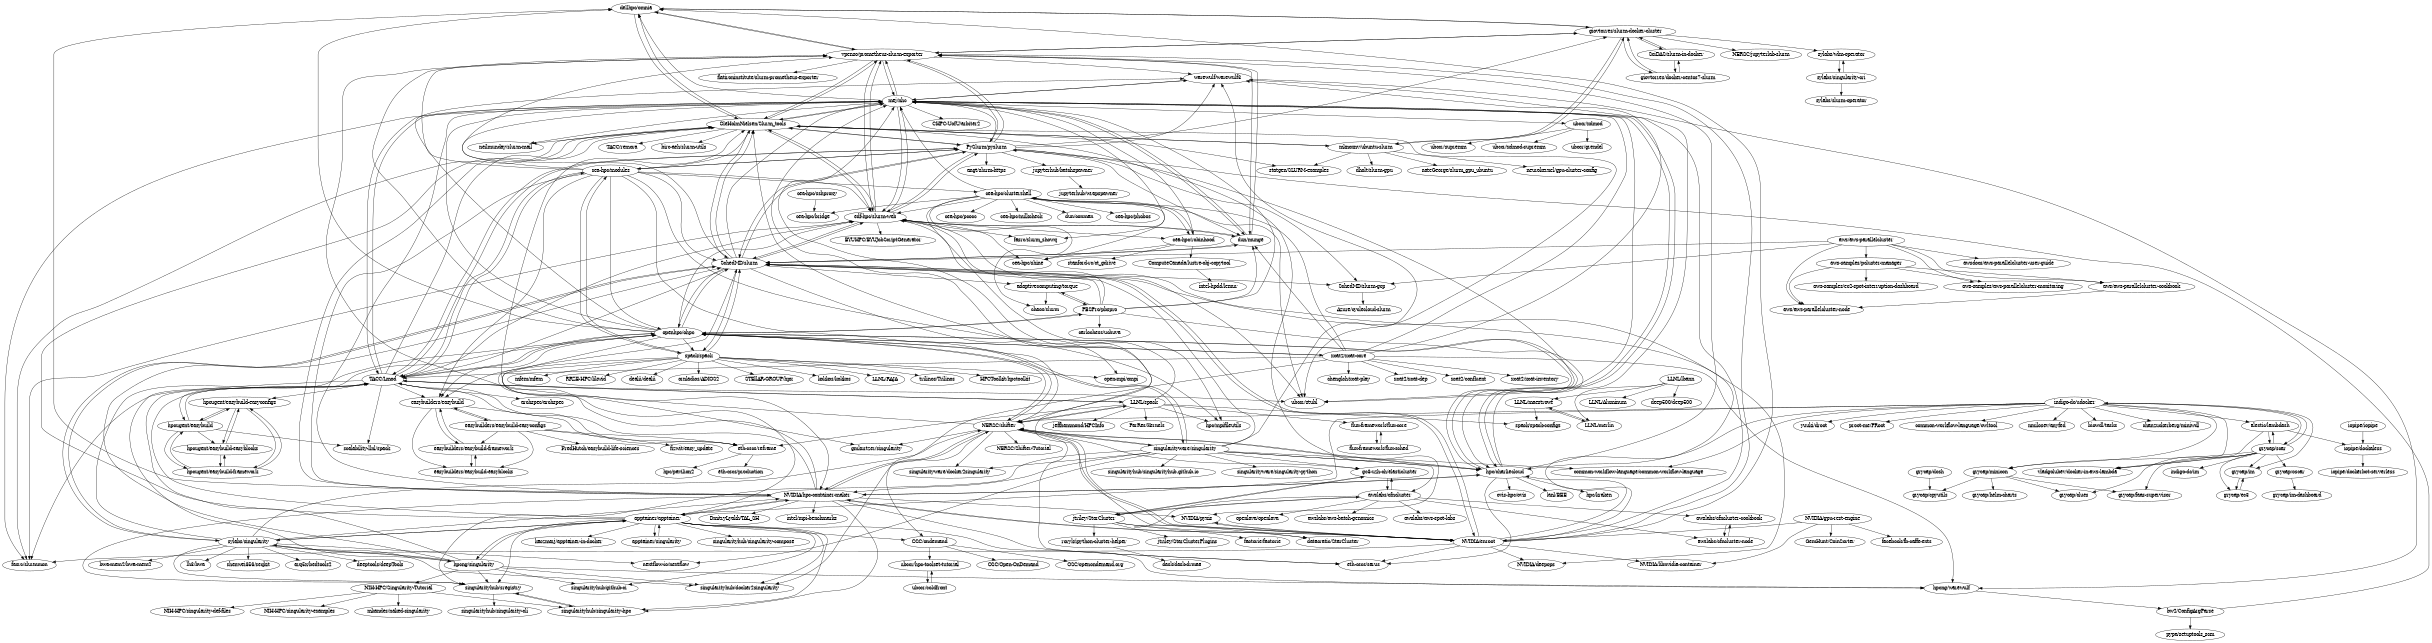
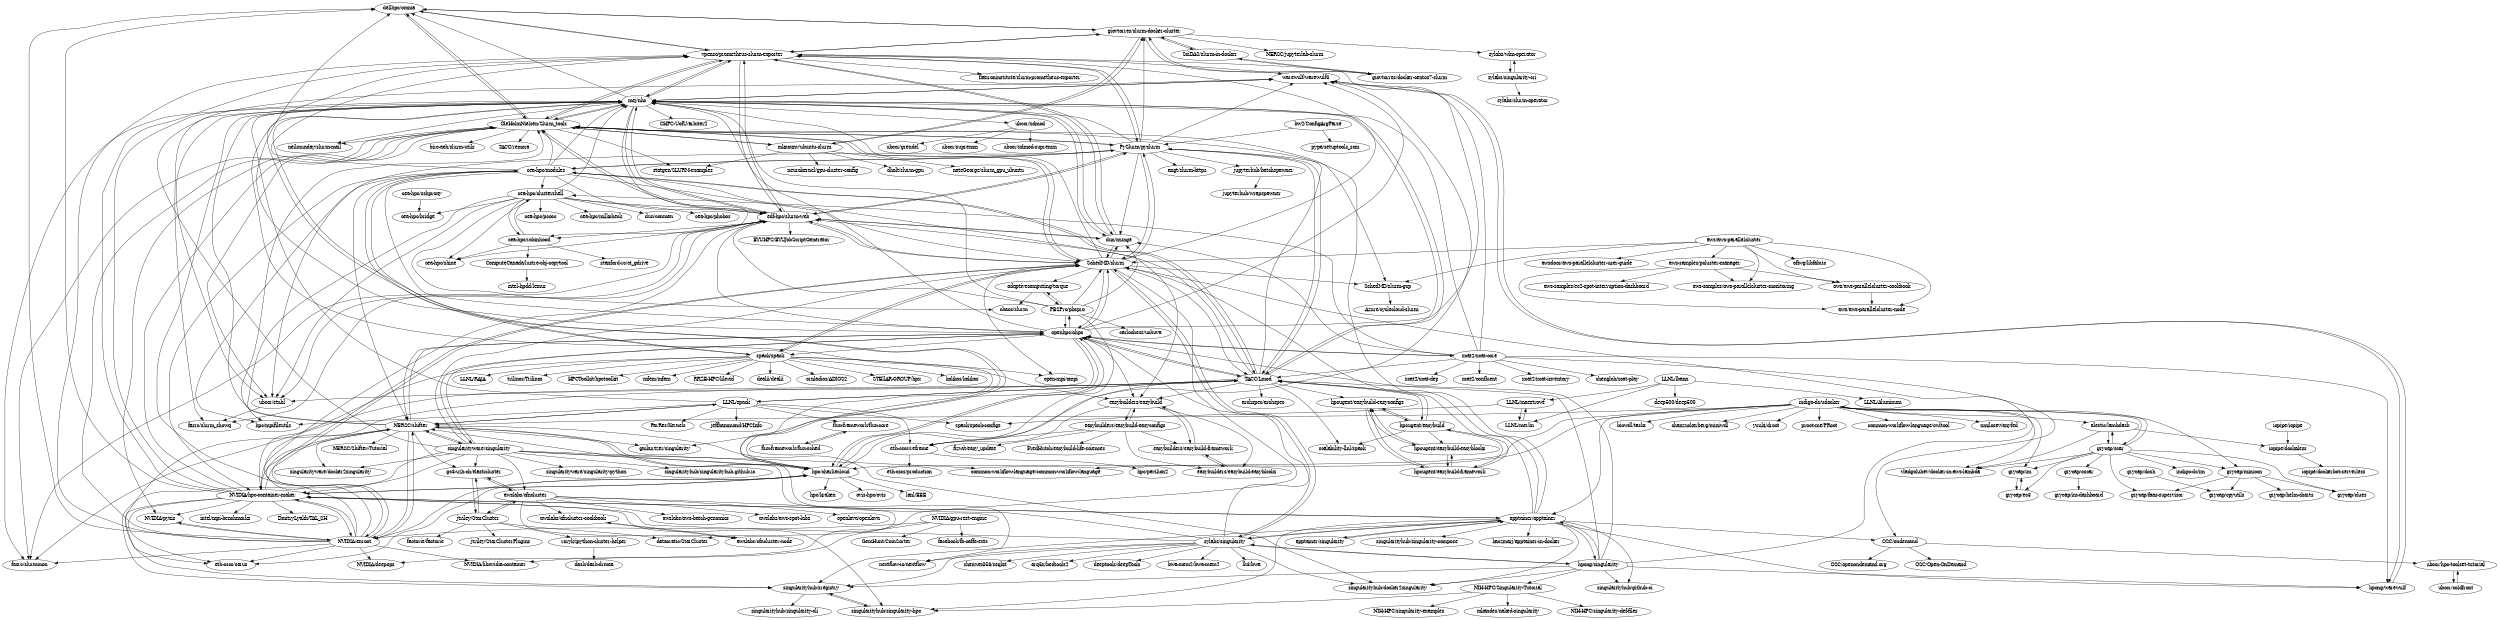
node "ofiwg/libfabric": added
edge "ubccr/stubl" -> "fasrc/slurm_showq": added
edge "hpcng/warewulf" -> "bw2/ConfigArgParse": now "hpcng/warewulf" -> "warewulf/warewulf3"
